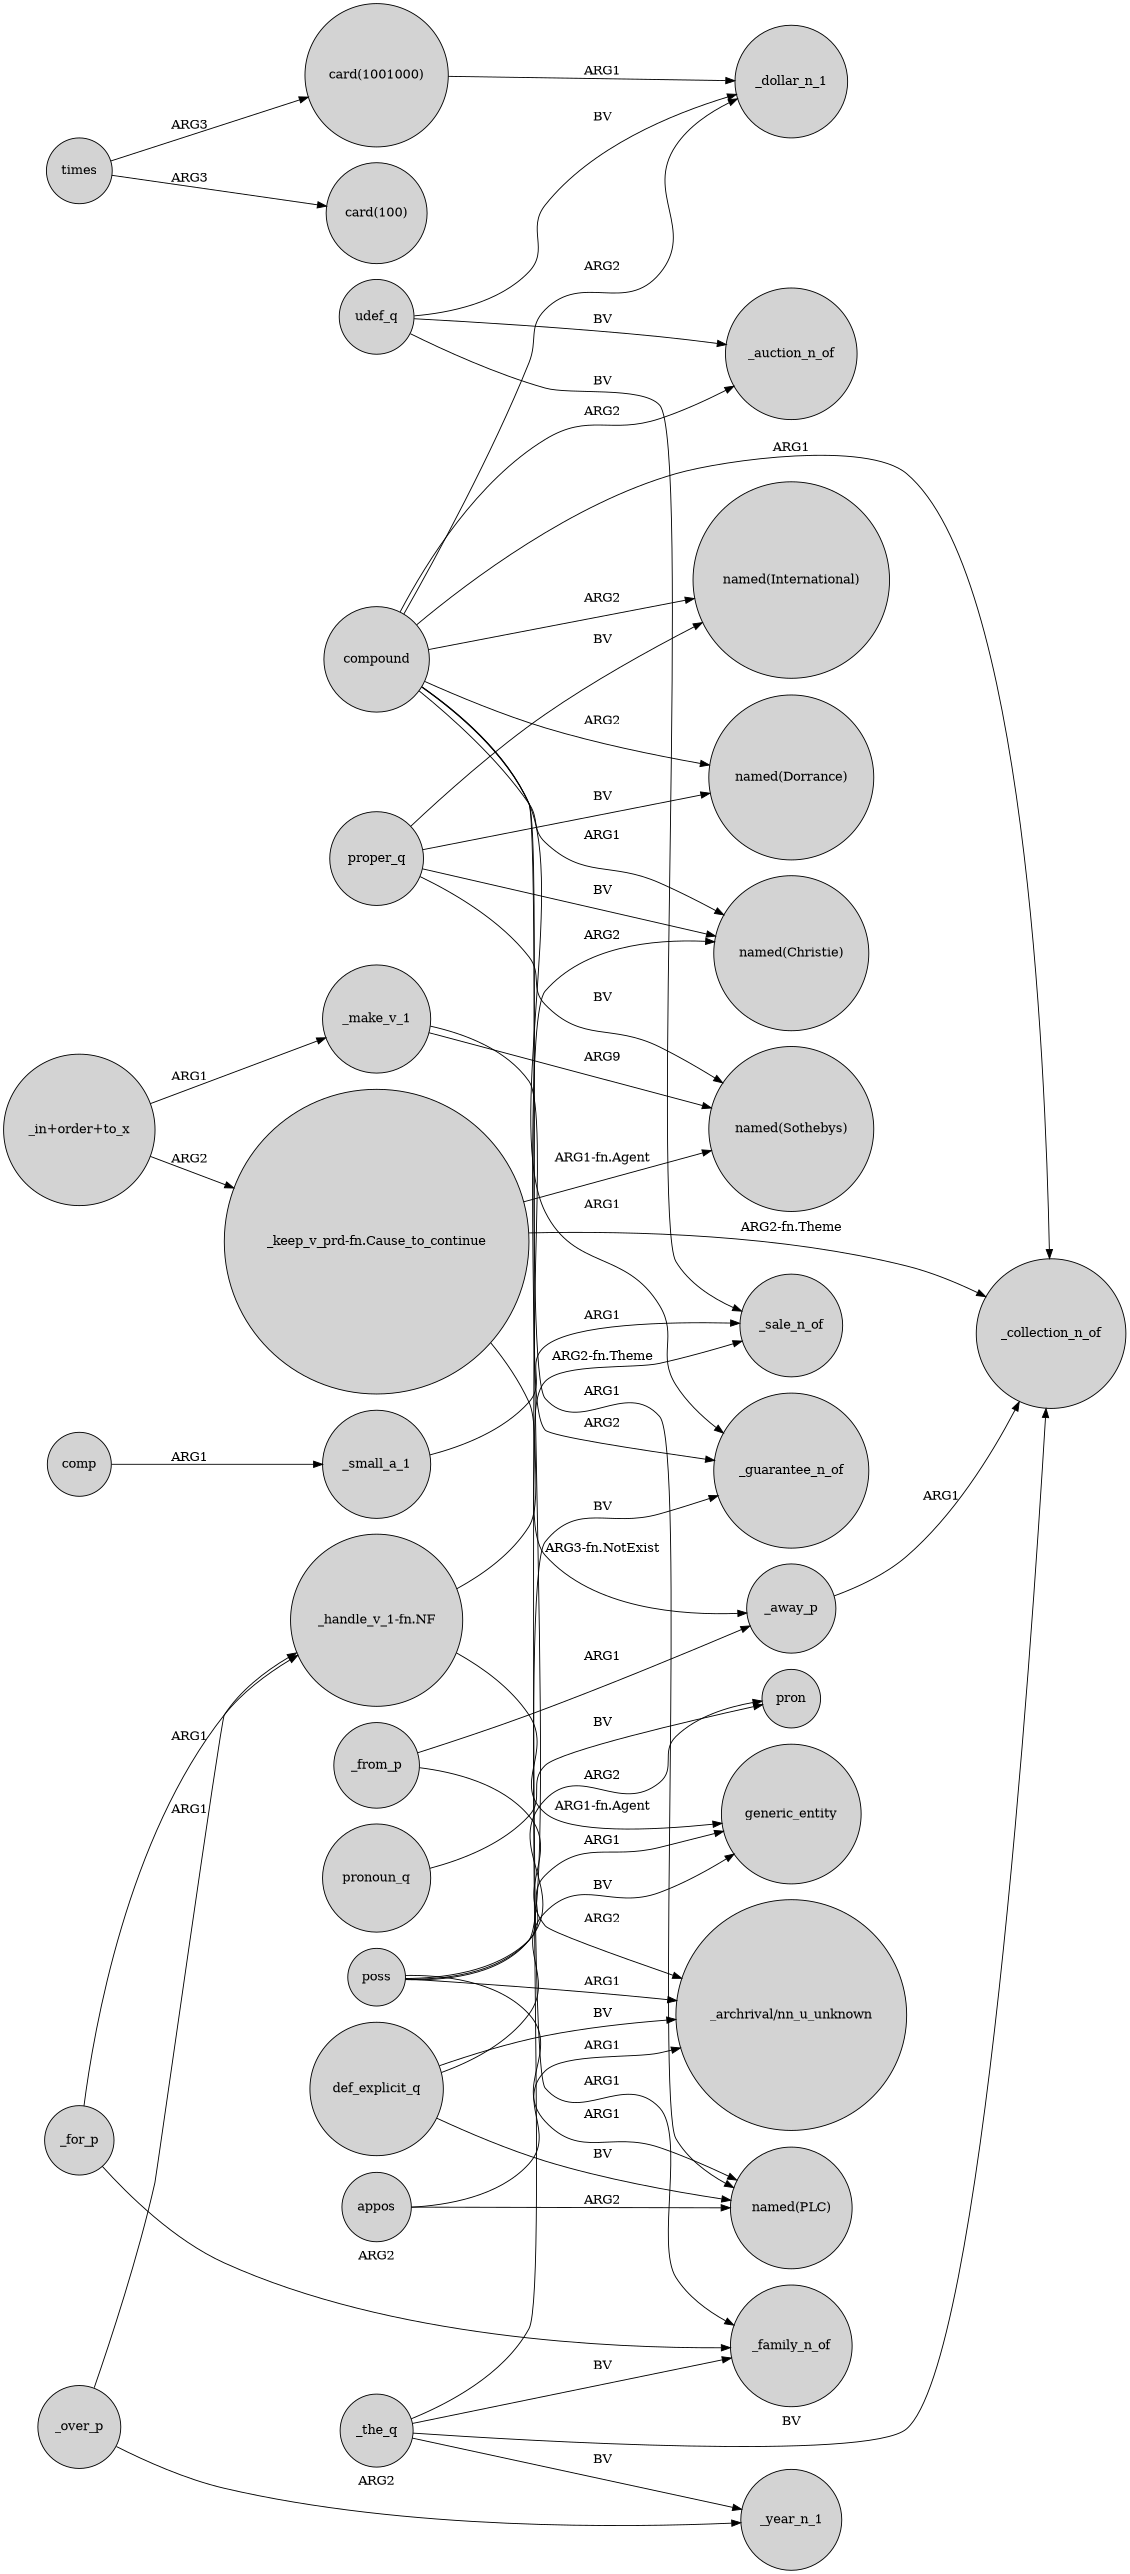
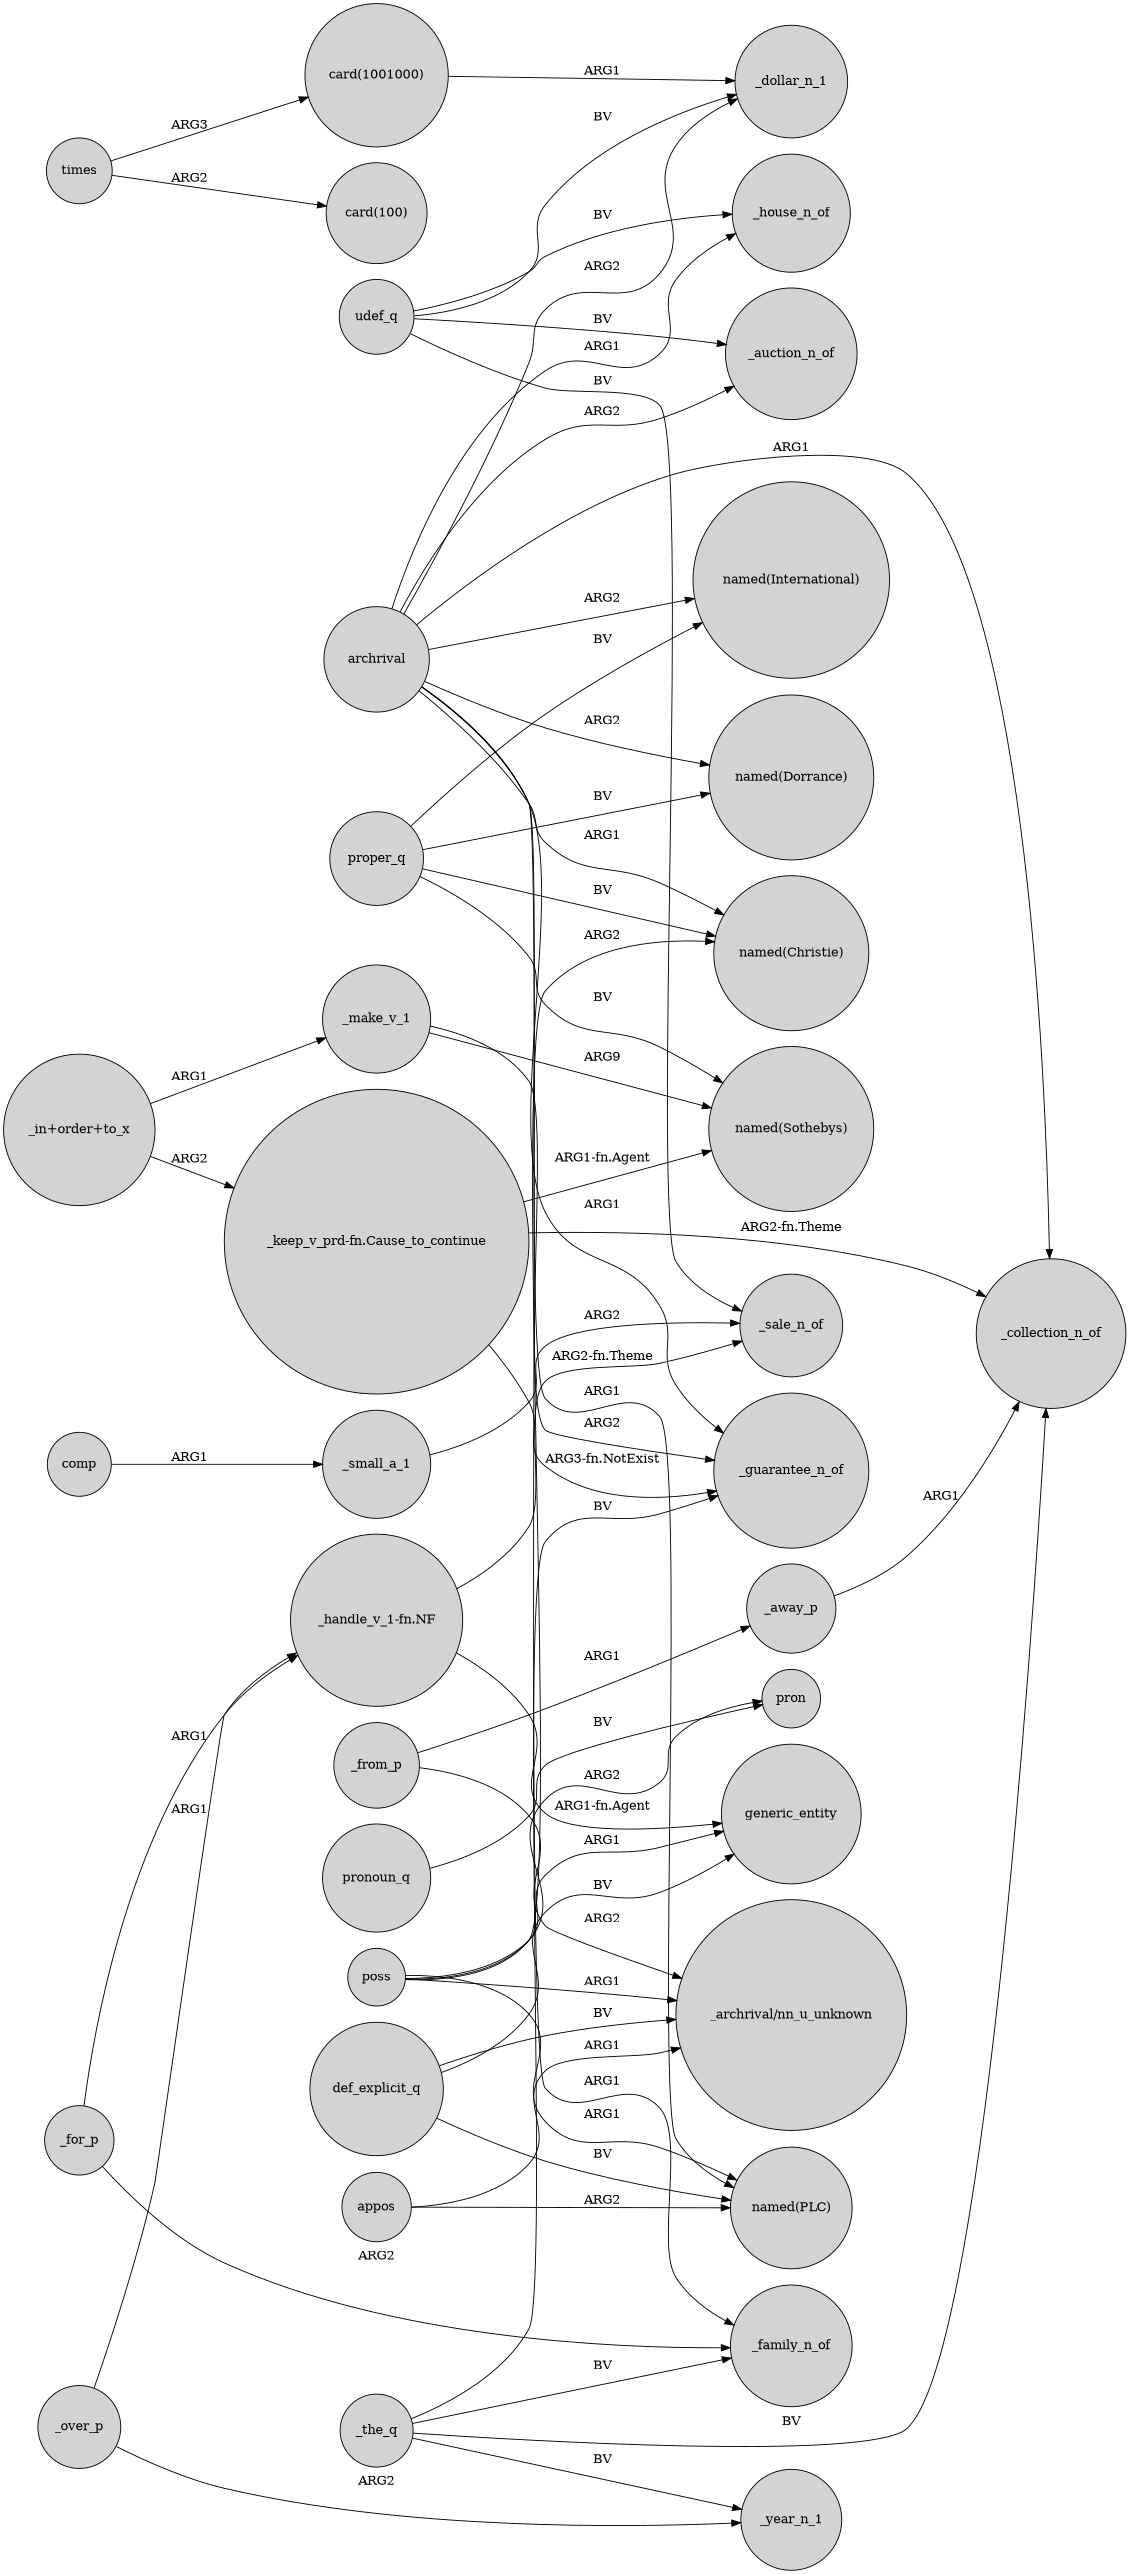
edge "times" -> "card(100)": label "ARG3" -> "ARG2"
node "_house_n_of": added
node "compound": label "compound" -> "archrival"
edge "_small_a_1" -> "_sale_n_of": label "ARG1" -> "ARG2"
edge "_keep_v_prd-fn.Cause_to_continue" -> "_away_p": now "_keep_v_prd-fn.Cause_to_continue" -> "_guarantee_n_of"
